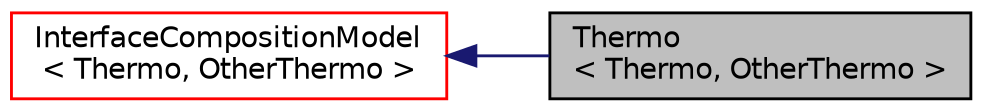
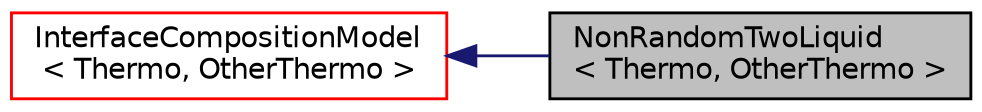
node "Thermo < Thermo, OtherThermo >": label "Thermo < Thermo, OtherThermo >" -> "NonRandomTwoLiquid < Thermo, OtherThermo >"
